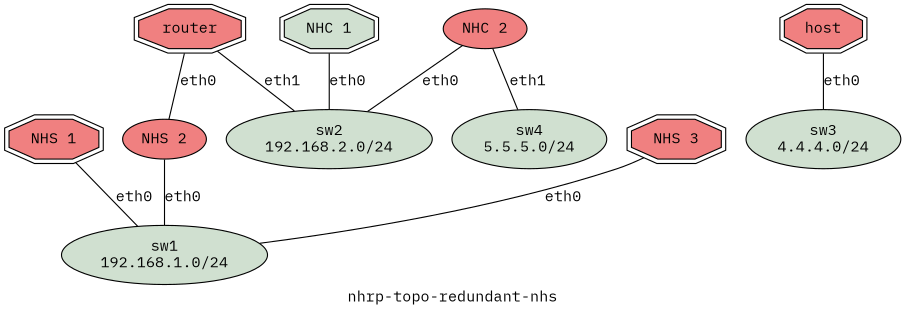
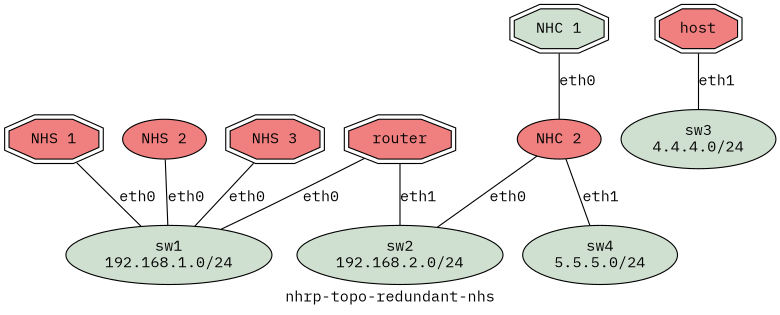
edge "NHC 1" -- "sw2 192.168.2.0/24": now "NHC 1" -- "NHC 2"
edge "host" -- "sw3 4.4.4.0/24": label "eth0" -> "eth1"
edge "router" -- "NHS 2": now "router" -- "sw1 192.168.1.0/24"
